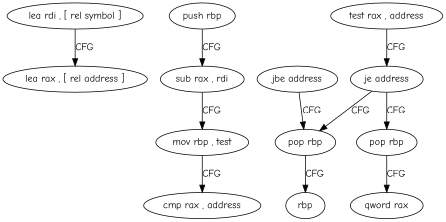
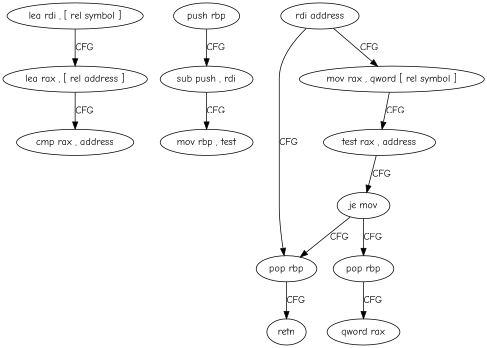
node "sub rax , rdi": label "sub rax , rdi" -> "sub push , rdi"
node "jbe address": label "jbe address" -> "rdi address"
node "je address": label "je address" -> "je mov"
node "mov rax , qword [ rel symbol ]": added
edge "mov rbp , test" -> "cmp rax , address": now "lea rax , [ rel address ]" -> "cmp rax , address"
node "rbp": label "rbp" -> "retn"
